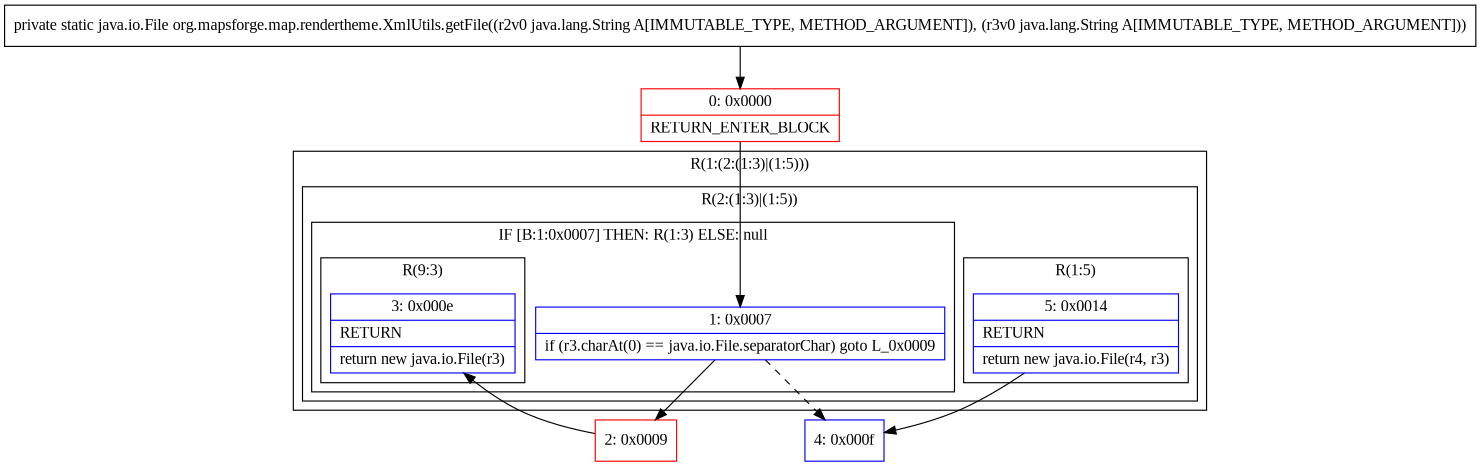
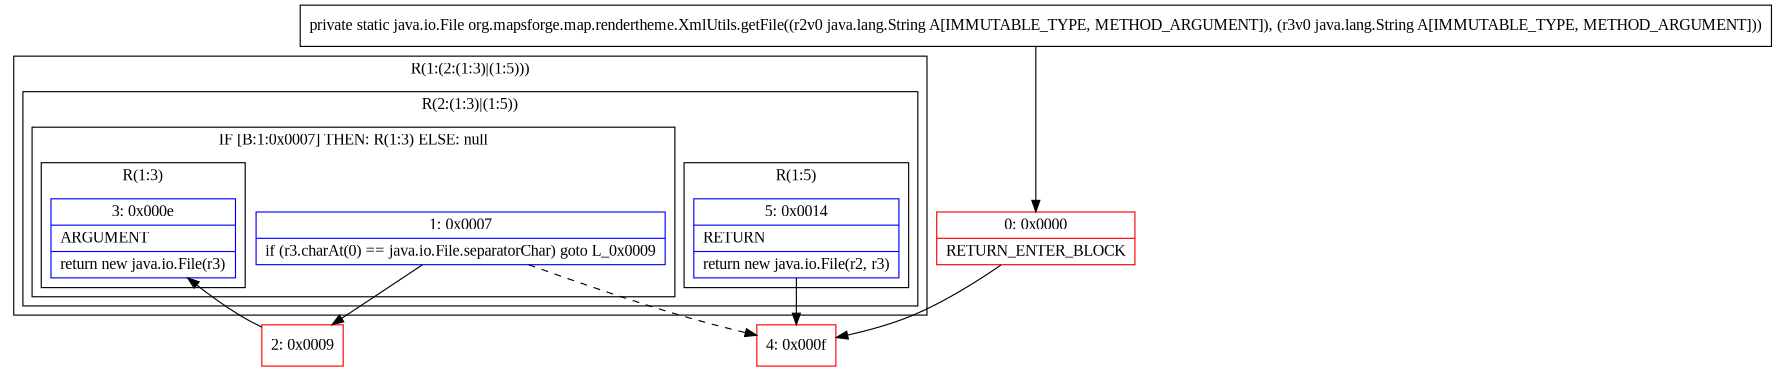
edge "0: 0x0000" -> "1: 0x0007": now "0: 0x0000" -> "4: 0x000f"
cluster "R(9:3)": label "R(9:3)" -> "R(1:3)"
node "3: 0x000e": text "RETURN" -> "ARGUMENT"
node "5: 0x0014": text "return new java.io.File(r4, r3)" -> "return new java.io.File(r2, r3)"
node "4: 0x000f": color blue -> red
